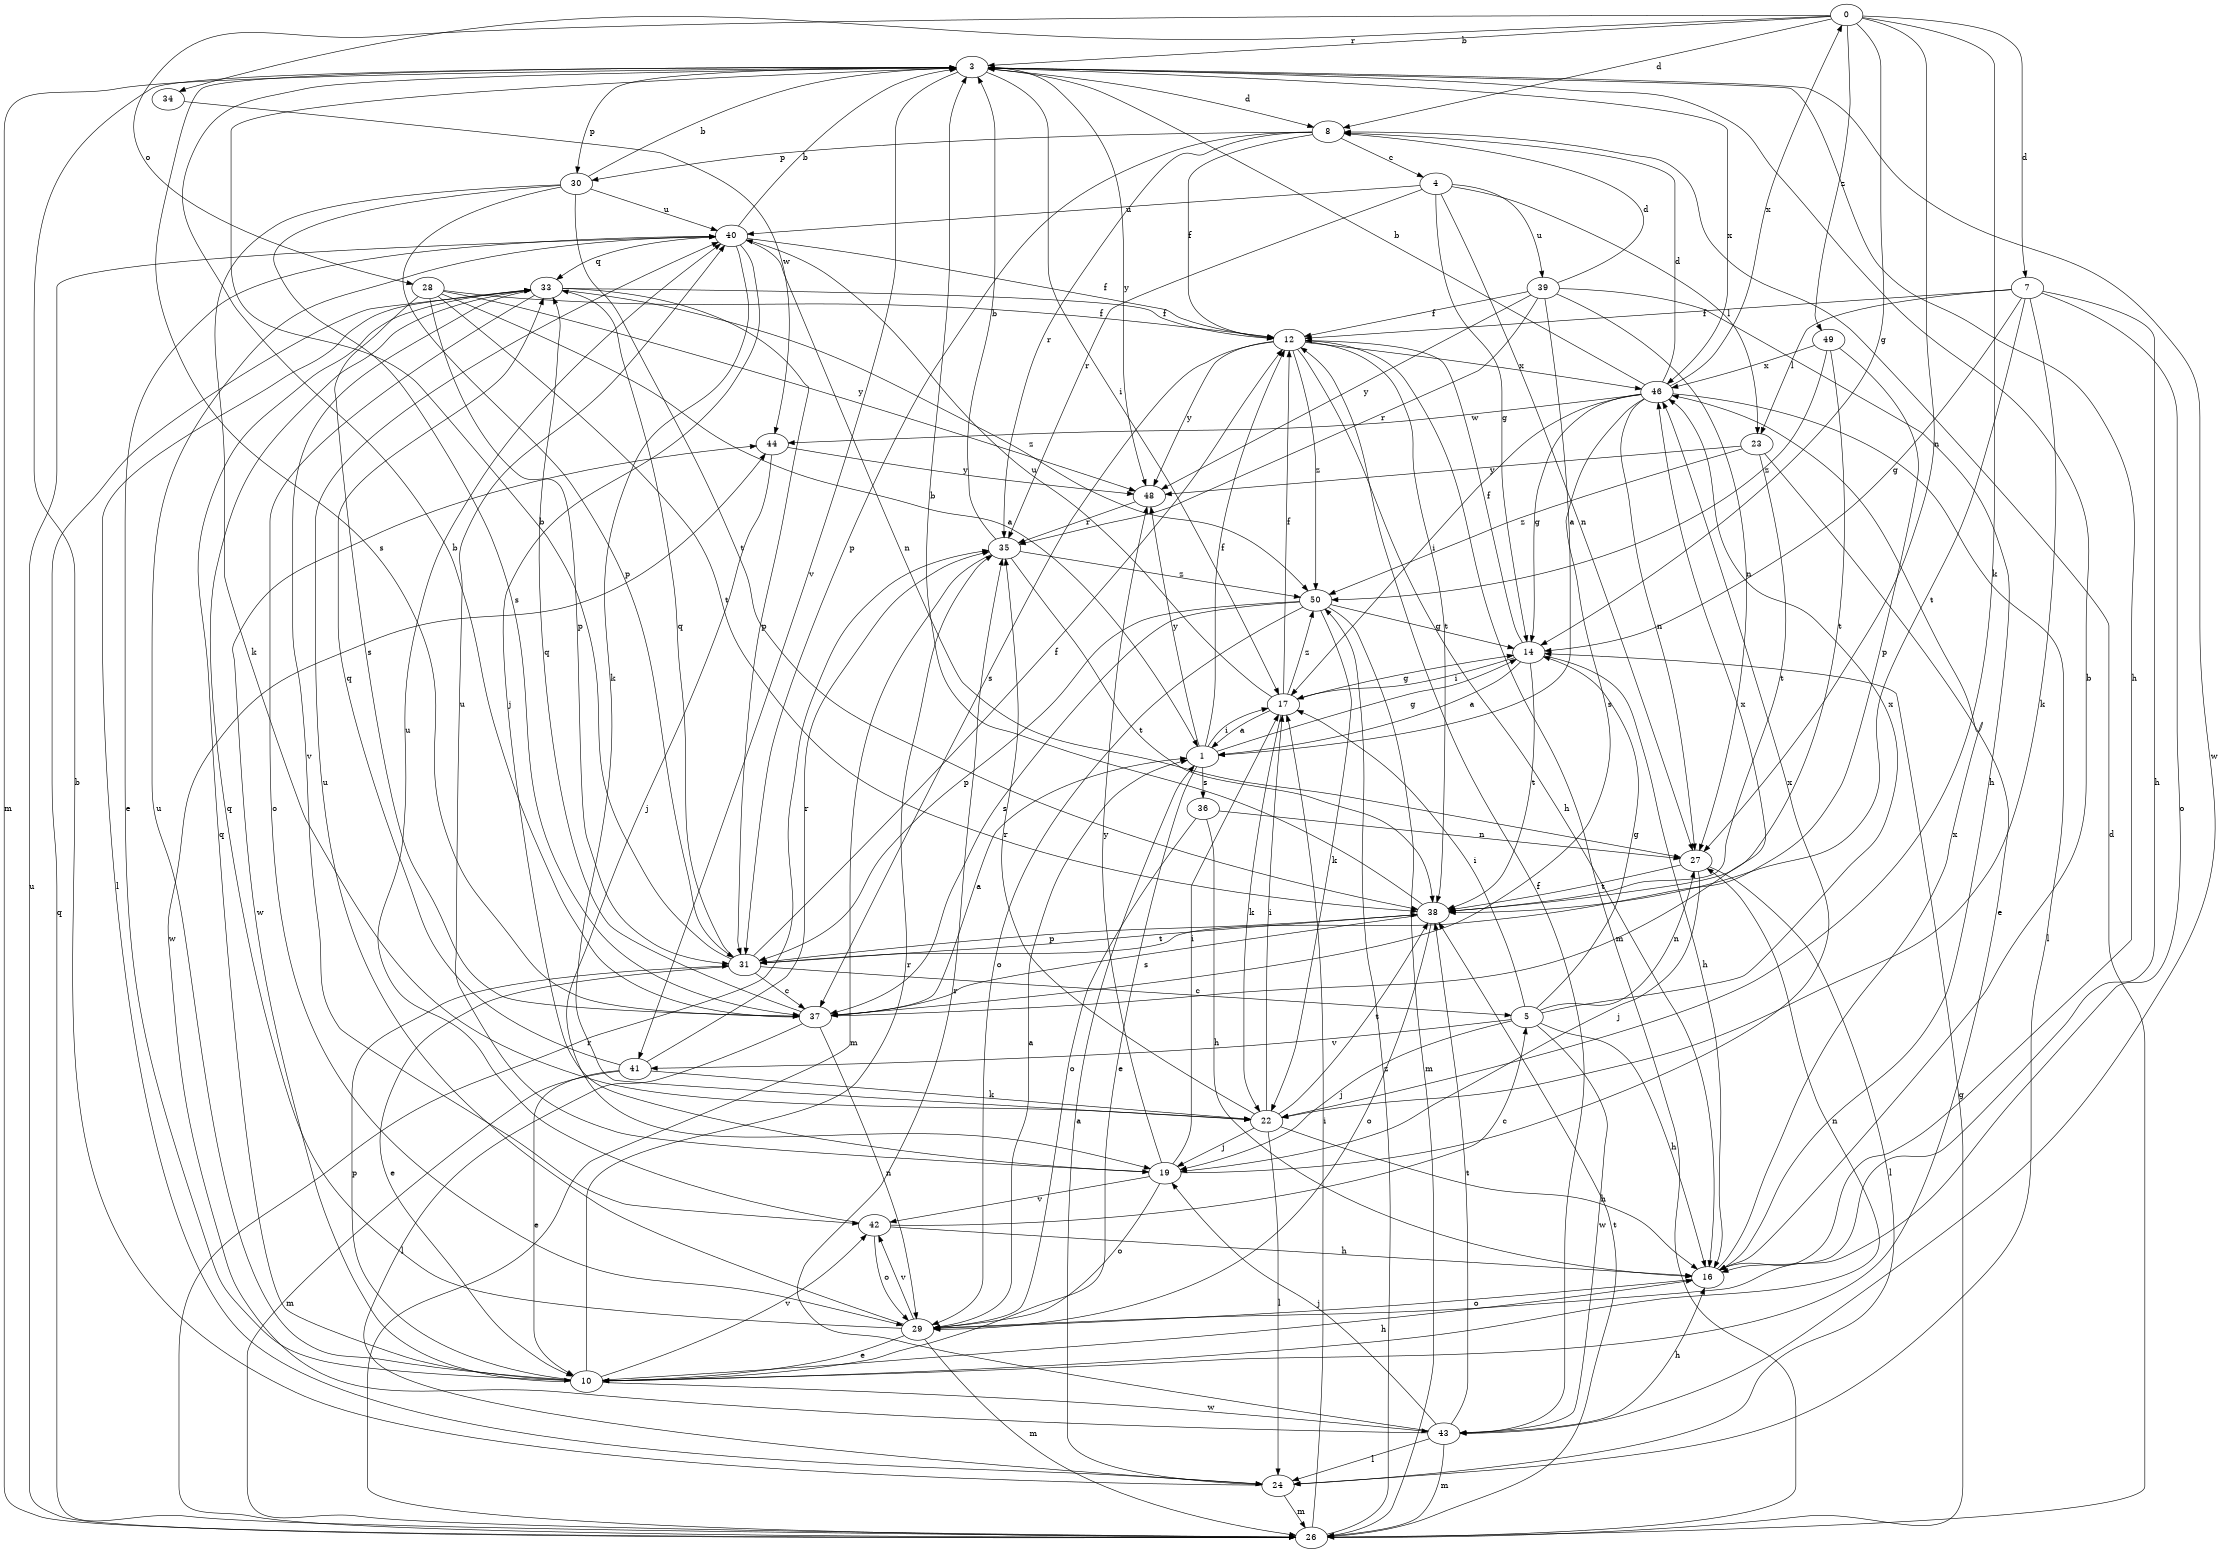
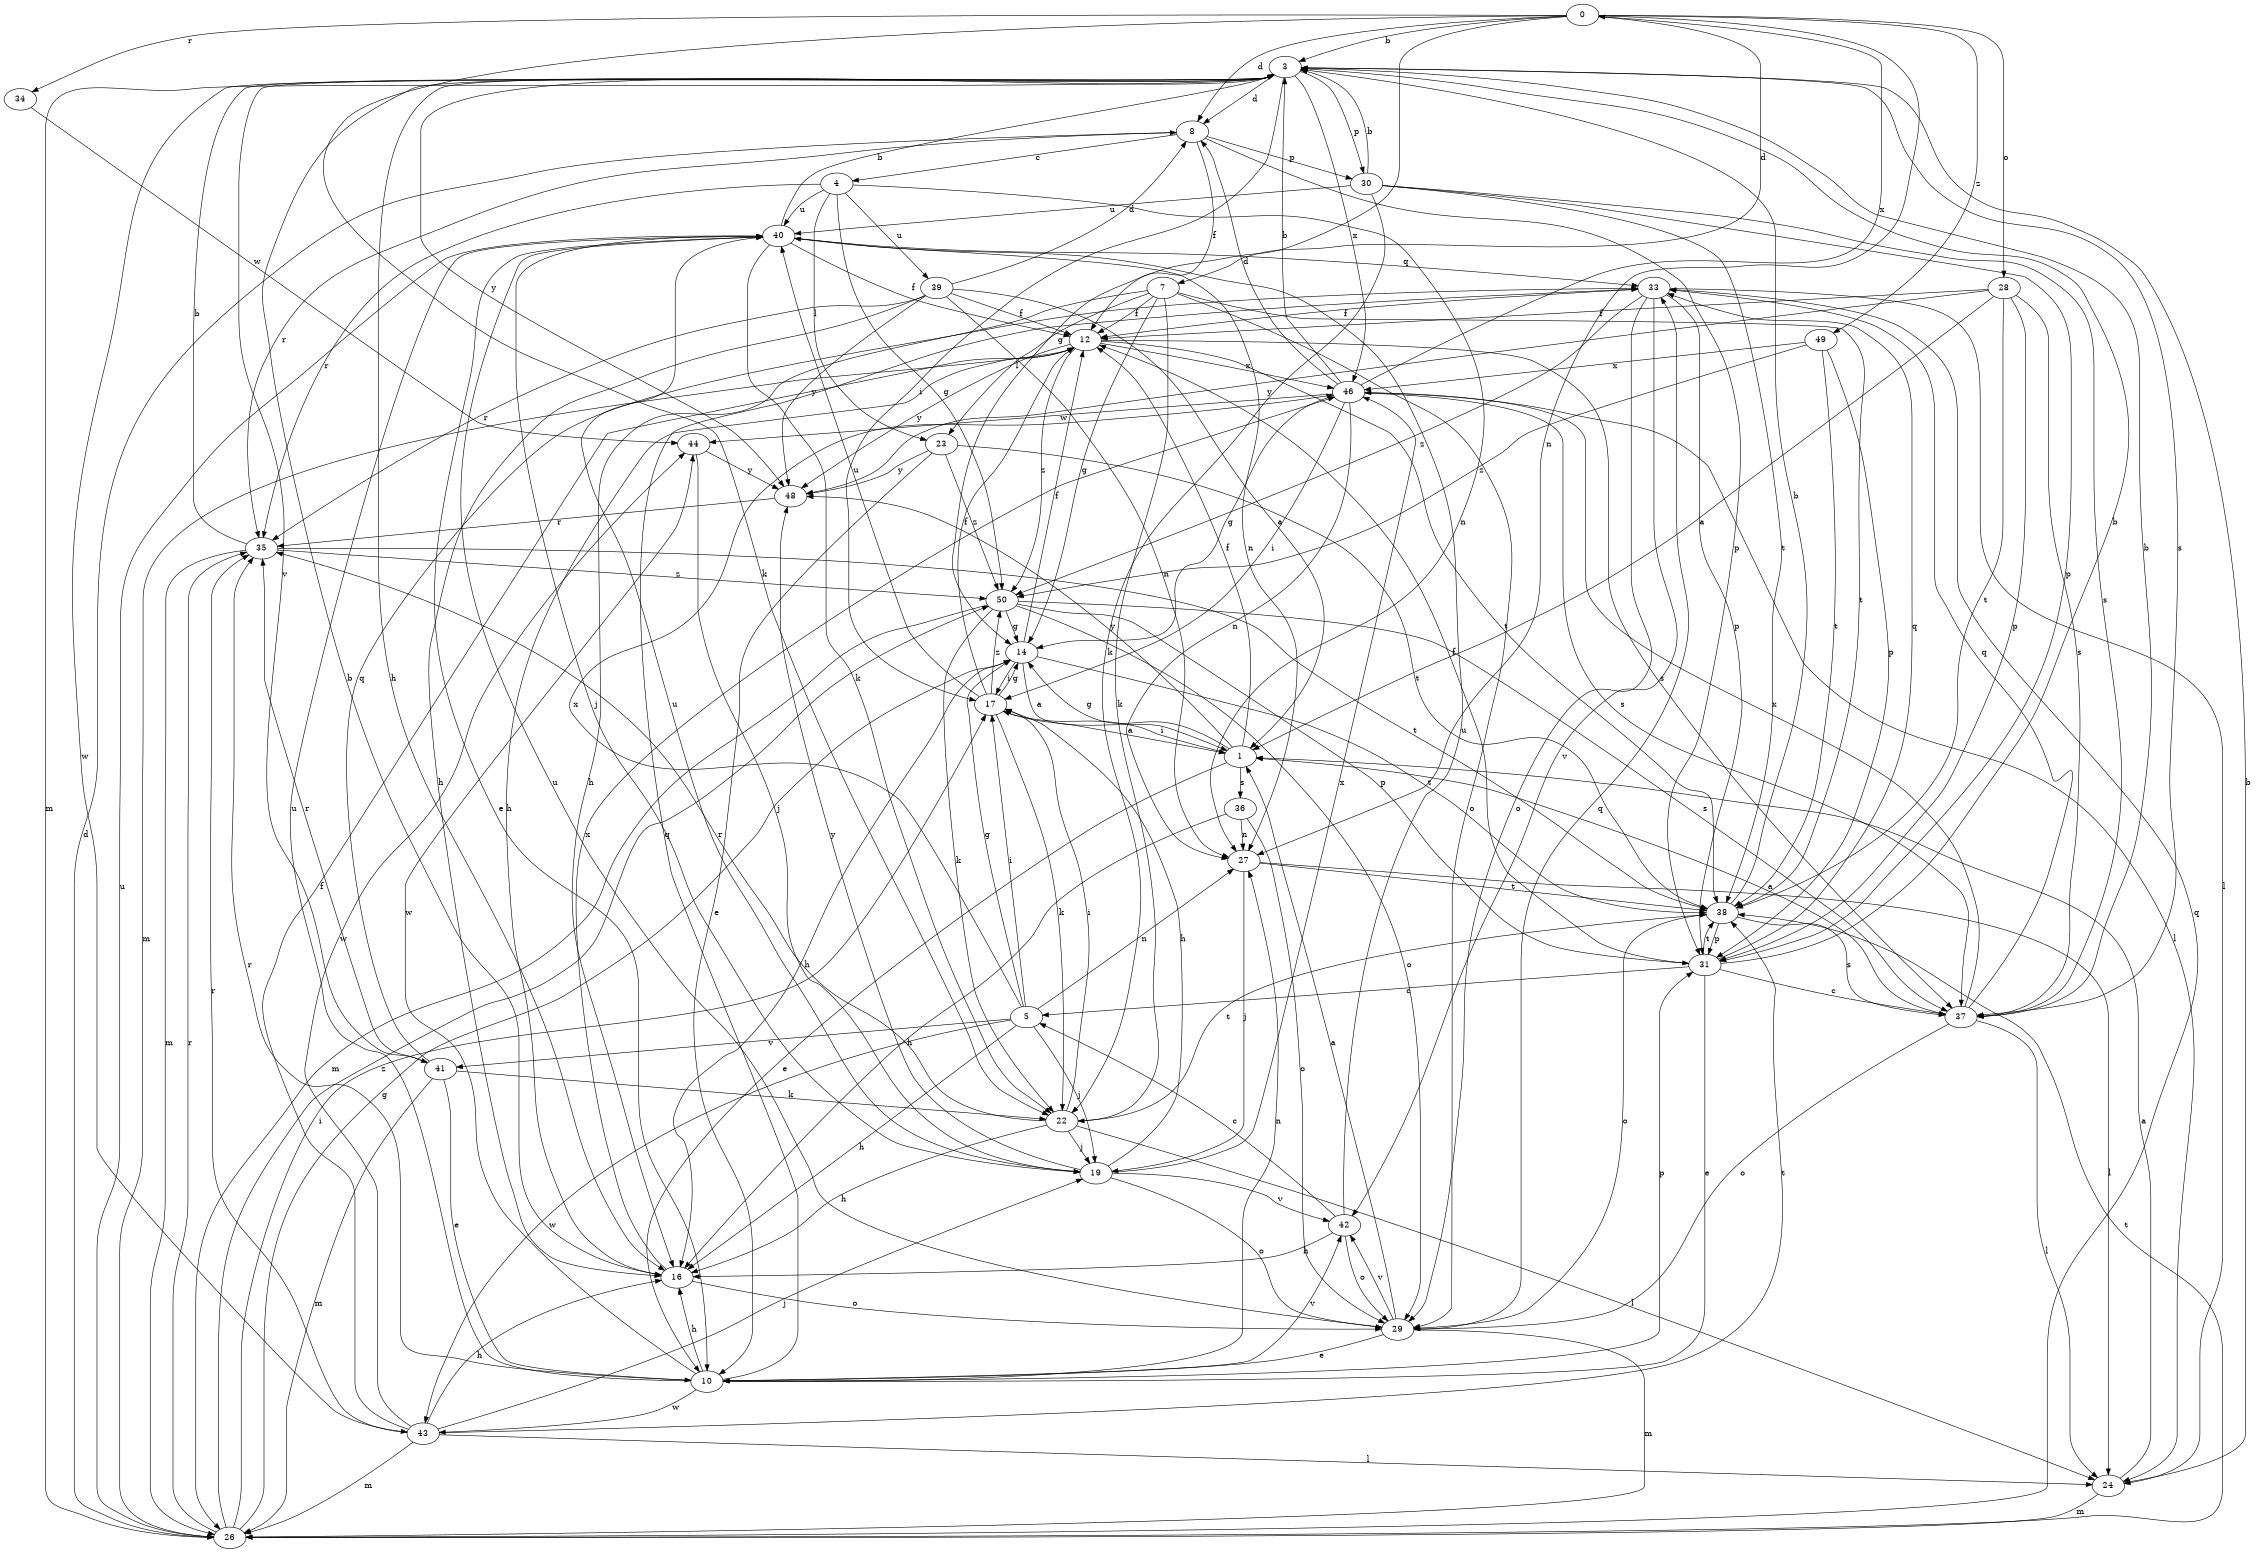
edge "4" -> "14": now "4" -> "50"
edge "19" -> "17": label "i" -> "h"
edge "37" -> "29": label "n" -> "o"
